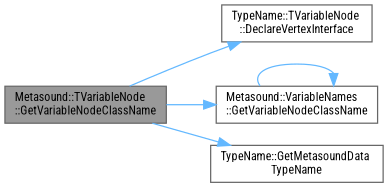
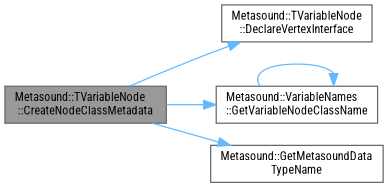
node "TypeName::TVariableNode ::DeclareVertexInterface": label "TypeName::TVariableNode ::DeclareVertexInterface" -> "Metasound::TVariableNode ::DeclareVertexInterface"
node "Metasound::TVariableNode ::GetVariableNodeClassName": label "Metasound::TVariableNode ::GetVariableNodeClassName" -> "Metasound::TVariableNode ::CreateNodeClassMetadata"
node "TypeName::GetMetasoundData TypeName": label "TypeName::GetMetasoundData TypeName" -> "Metasound::GetMetasoundData TypeName"
